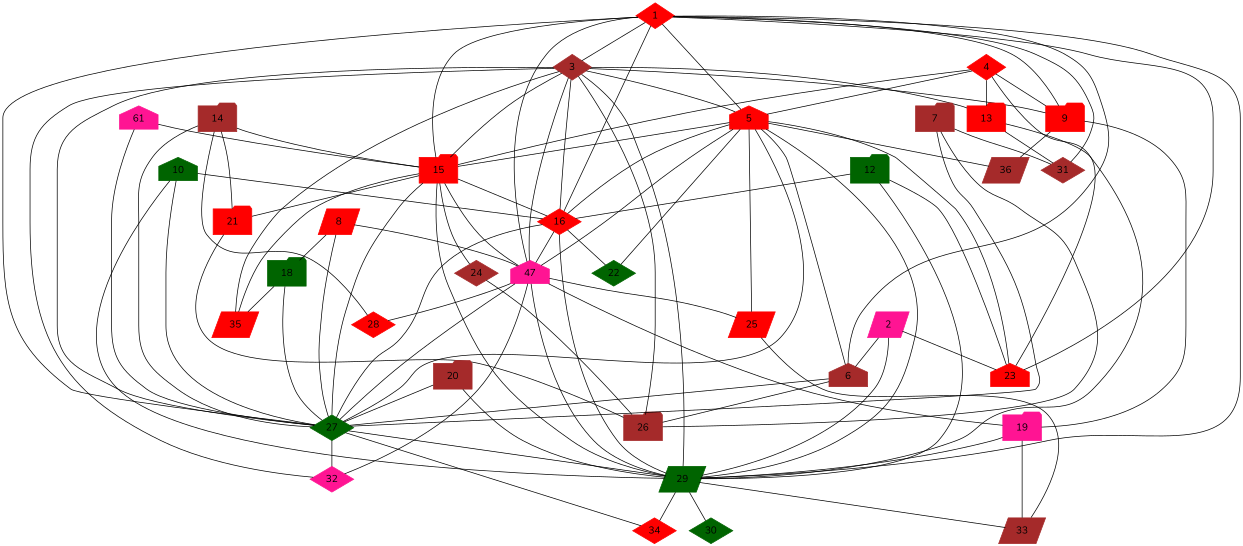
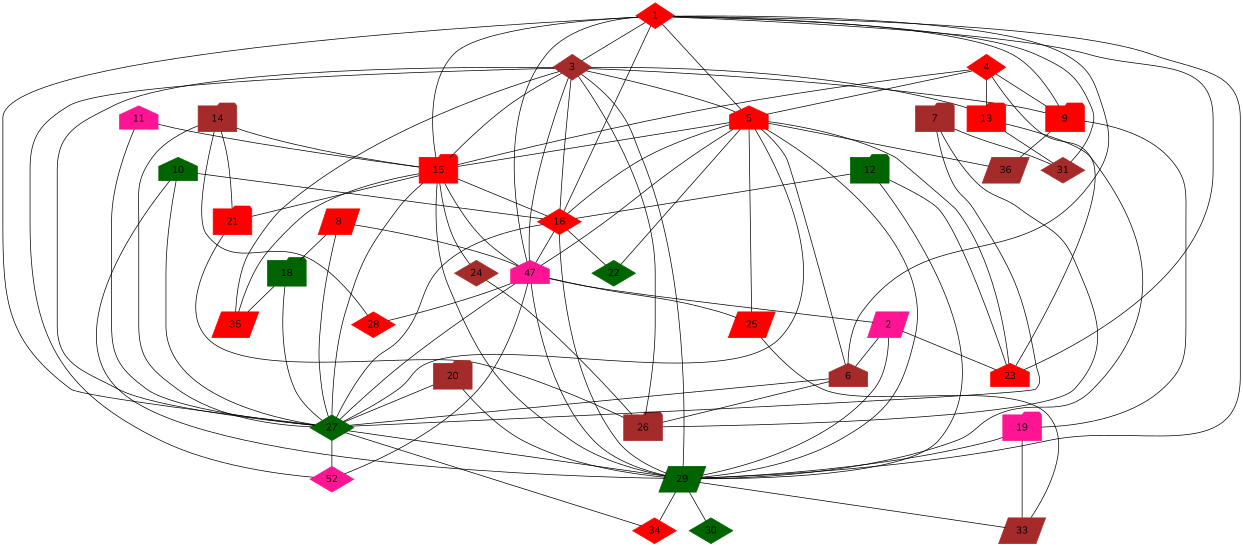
node "61": label "61" -> "11"
edge "47" -- "19": now "47" -- "2"
node "32": label "32" -> "52"
